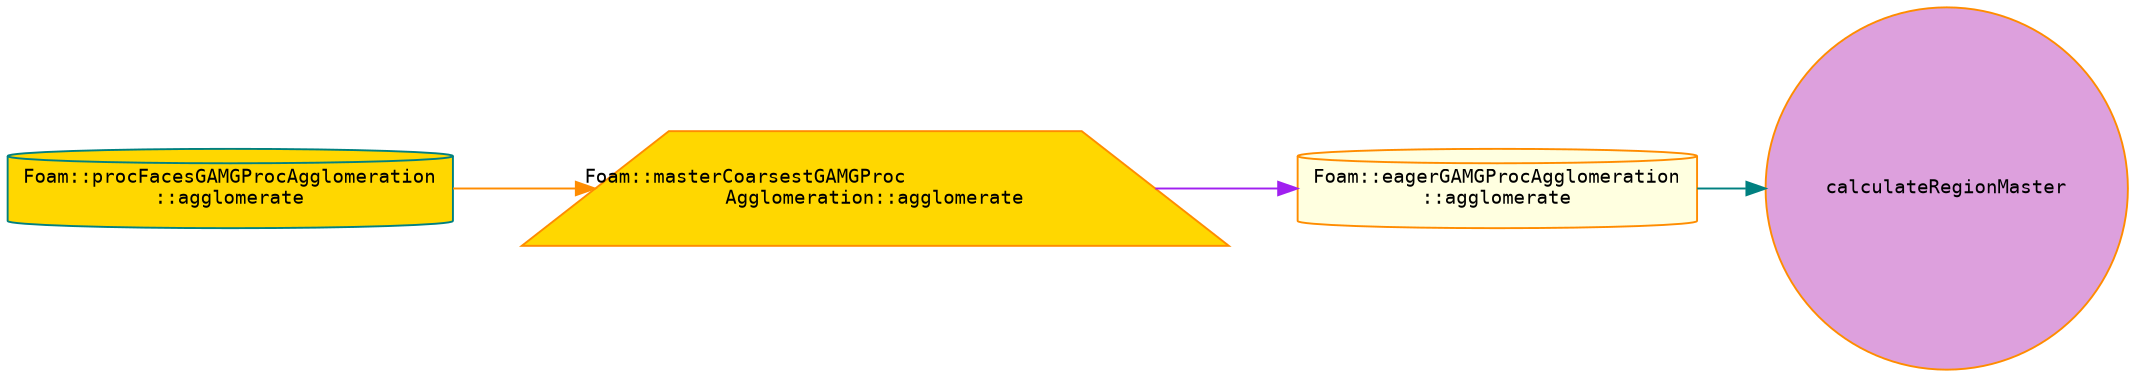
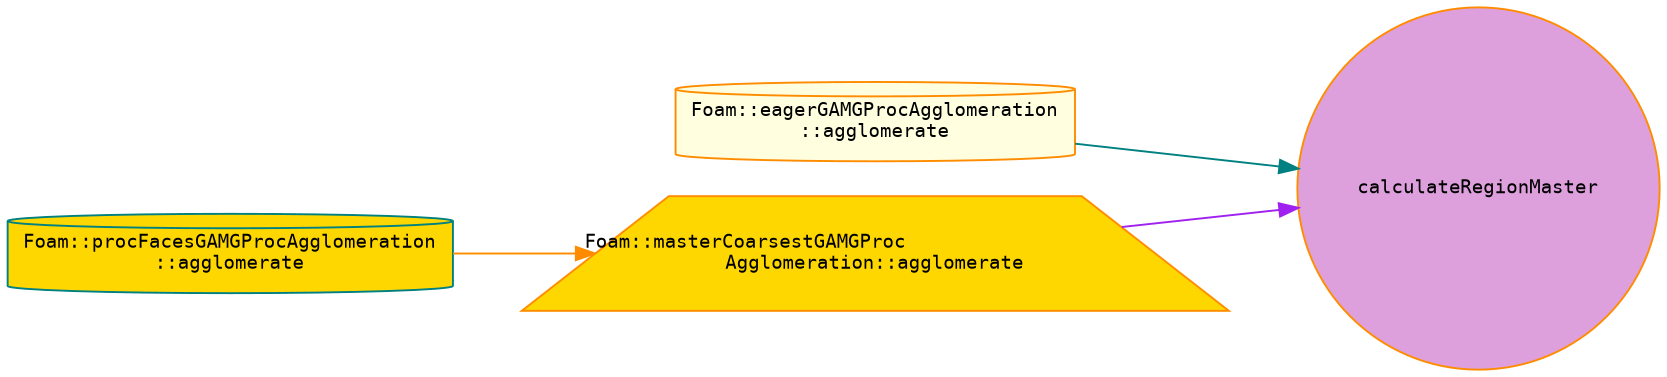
edge "Foam::masterCoarsestGAMGProc Agglomeration::agglomerate" -> "Foam::eagerGAMGProcAgglomeration ::agglomerate": now "Foam::masterCoarsestGAMGProc Agglomeration::agglomerate" -> "calculateRegionMaster"
